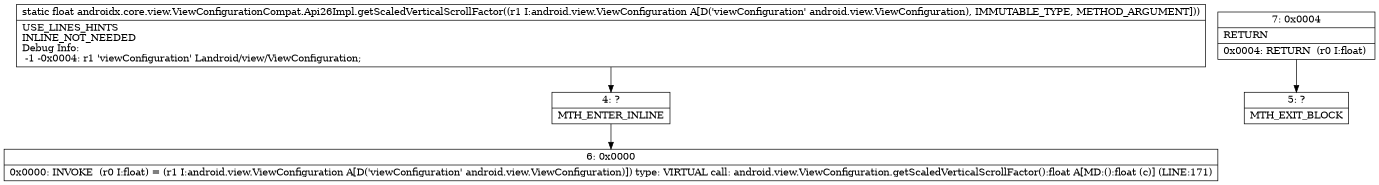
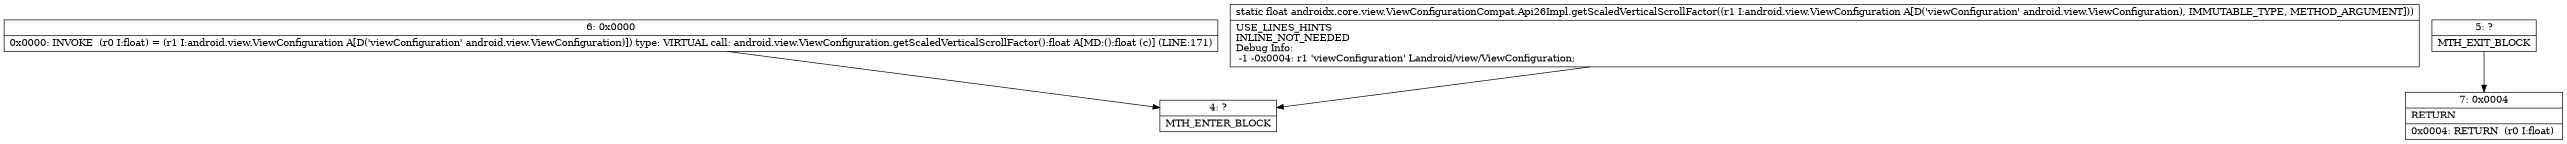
edge "7: 0x0004" -> "5: ?": reversed
node "4: ?": text "MTH_ENTER_INLINE" -> "MTH_ENTER_BLOCK"
edge "4: ?" -> "6: 0x0000": reversed
